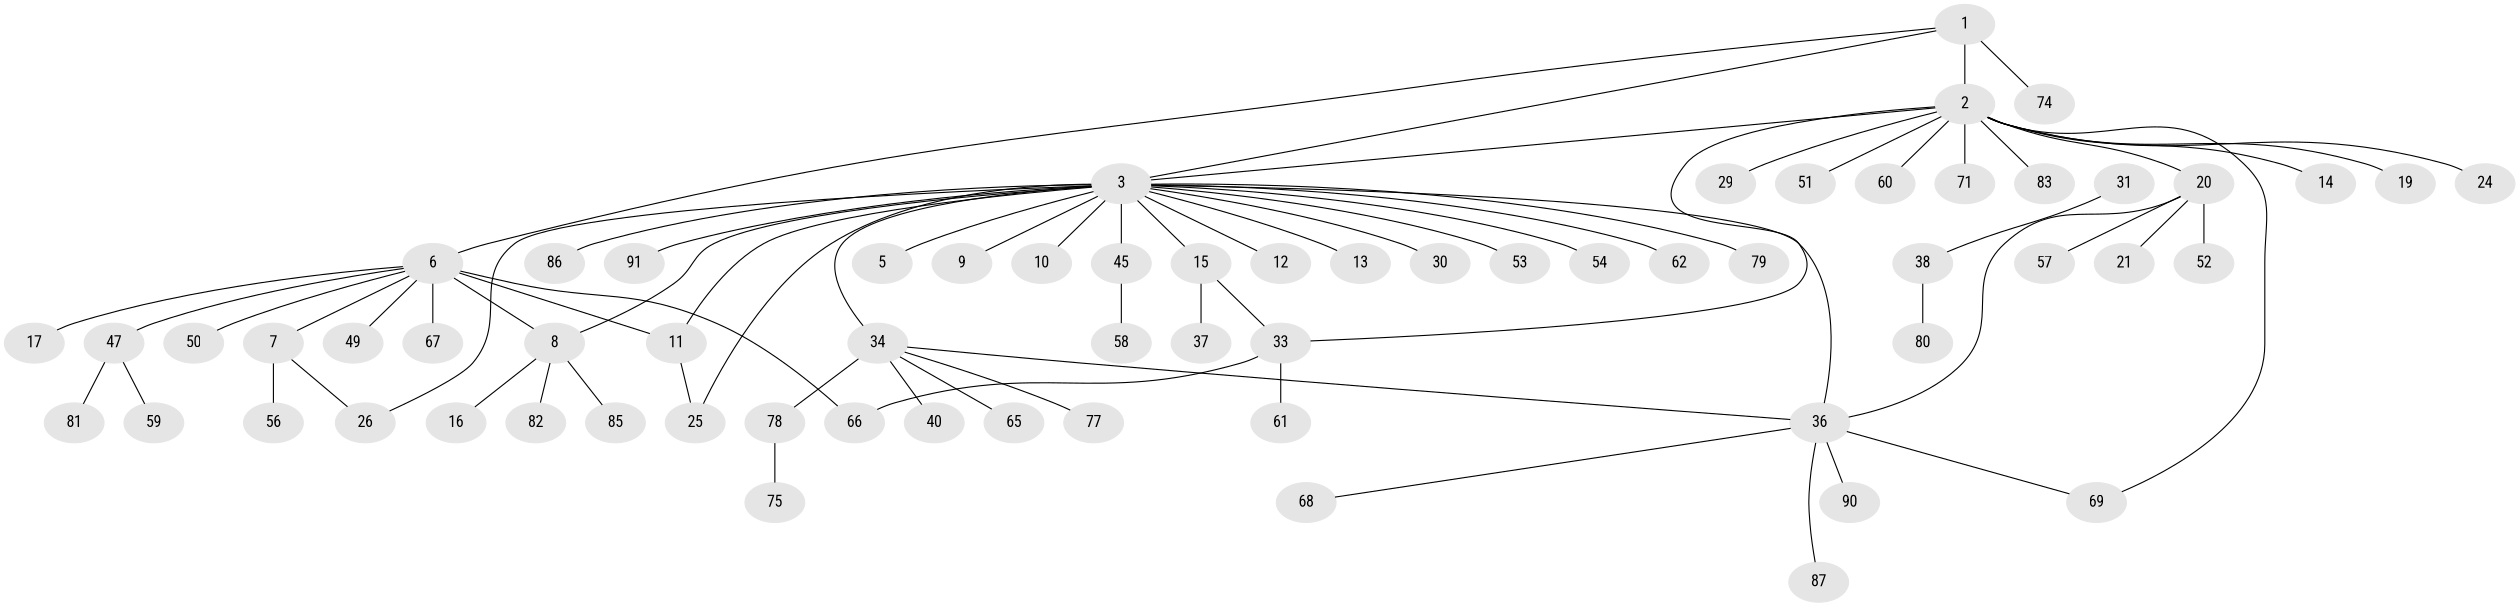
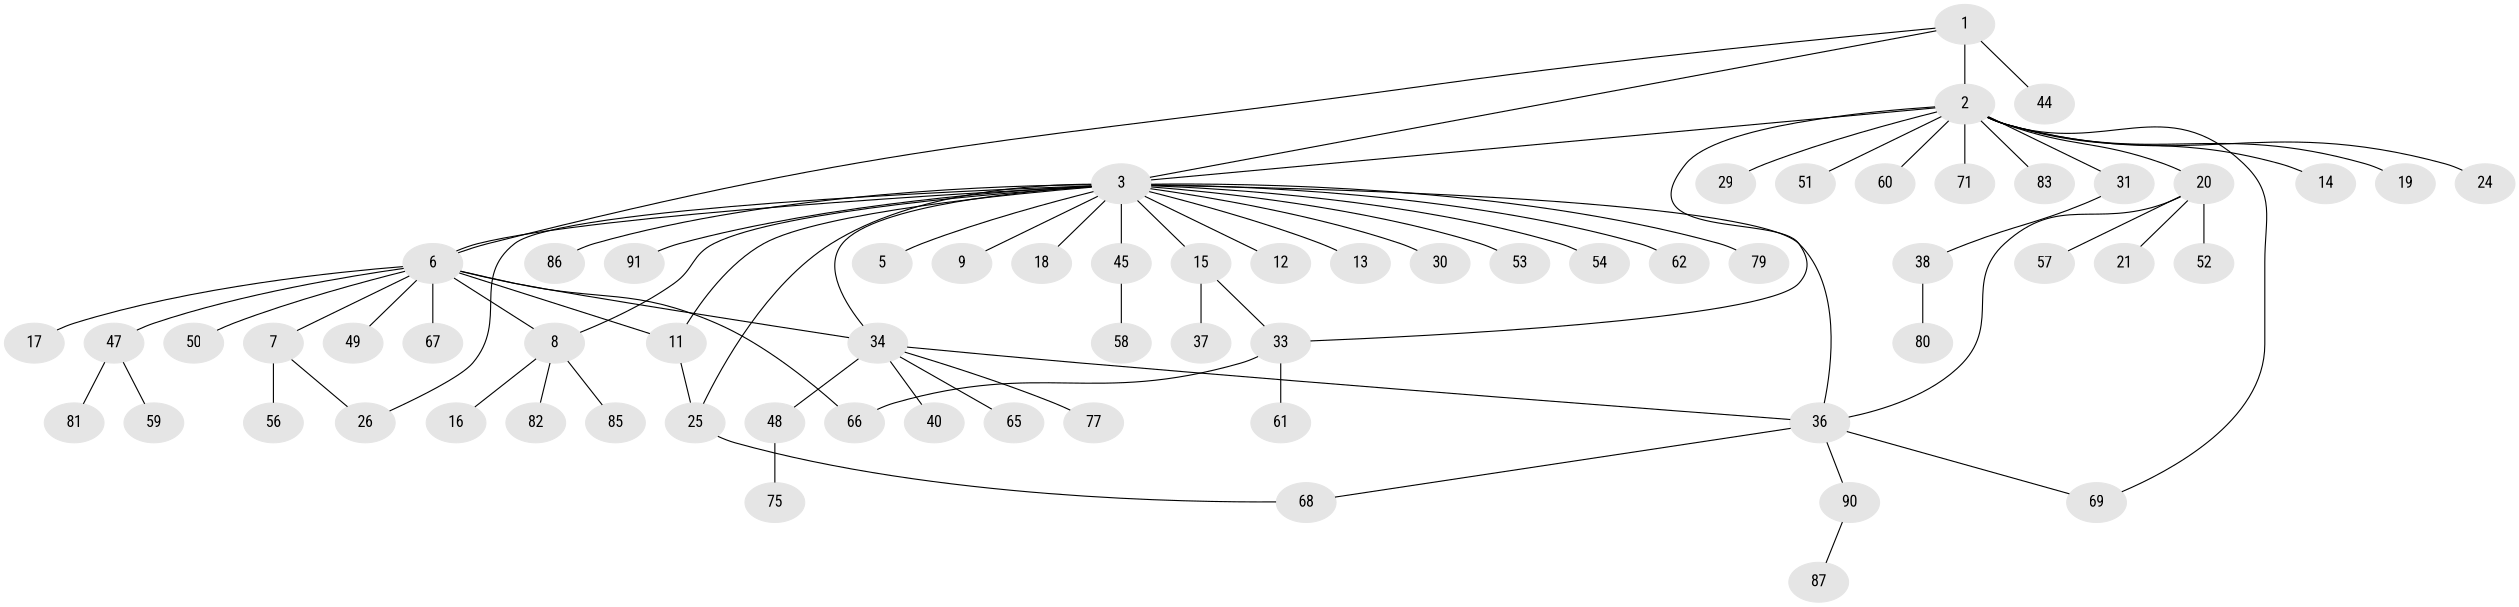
node "74": label "74" -> "44"
edge "2" -- "31": added
edge "3" -- "6": added
node "10": label "10" -> "18"
edge "6" -- "34": added
node "78": label "78" -> "48"
edge "25" -- "68": added
edge "36" -- "87": now "90" -- "87"
